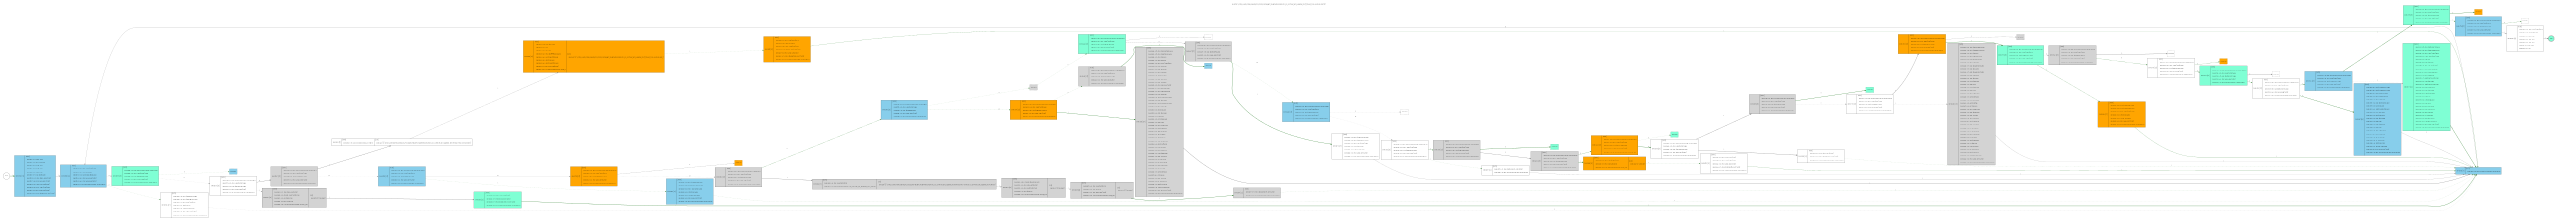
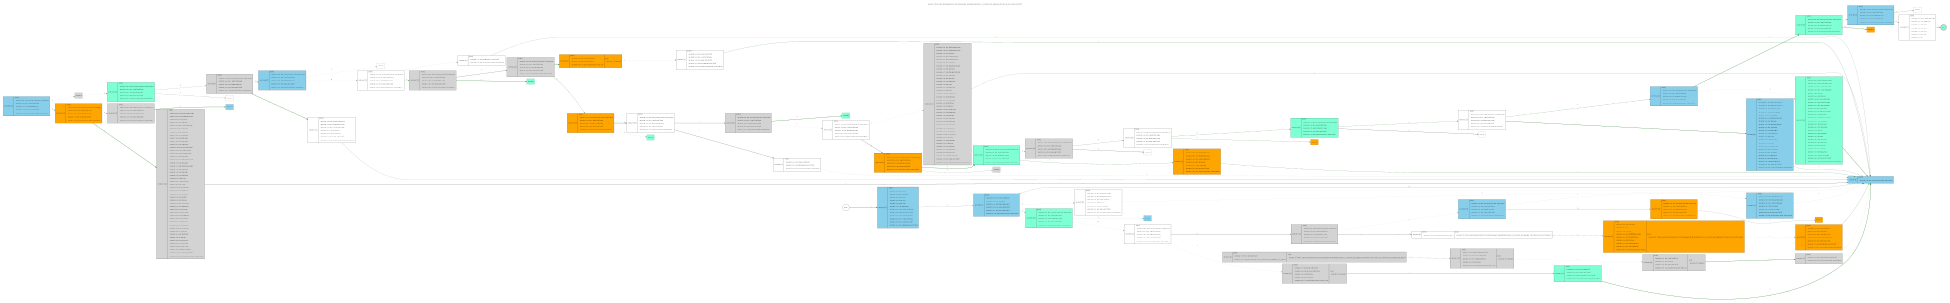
node "0x4015d2 [25]": removed
